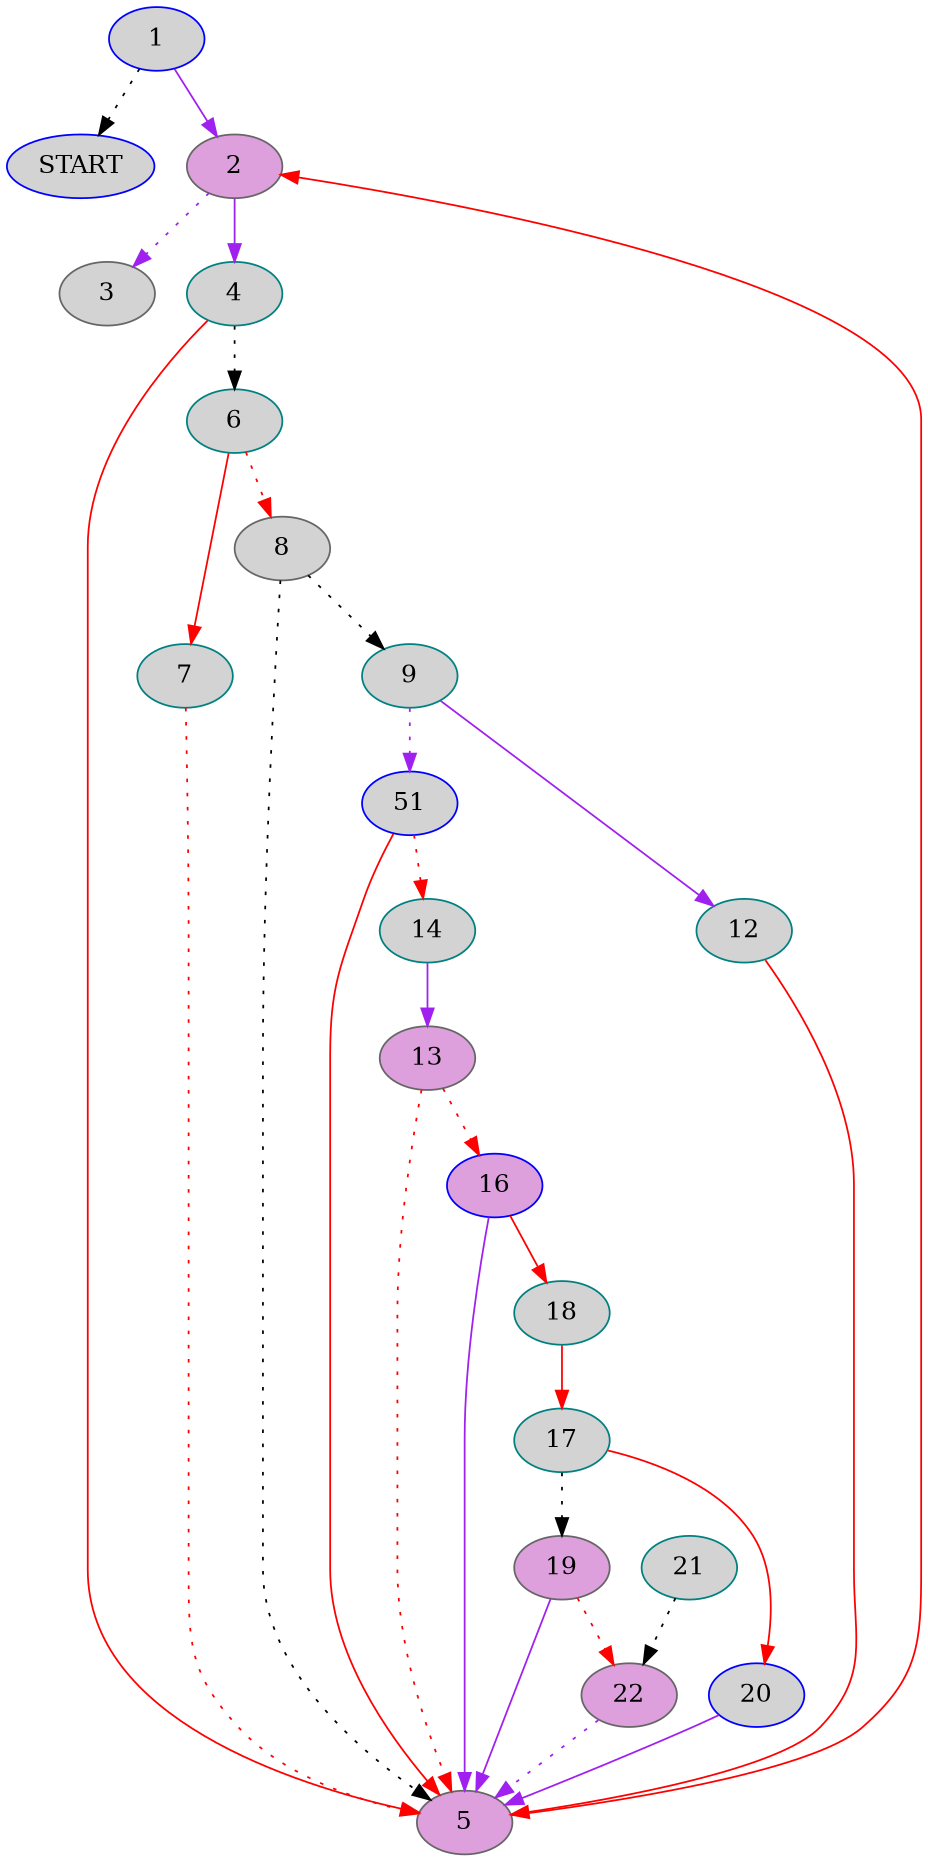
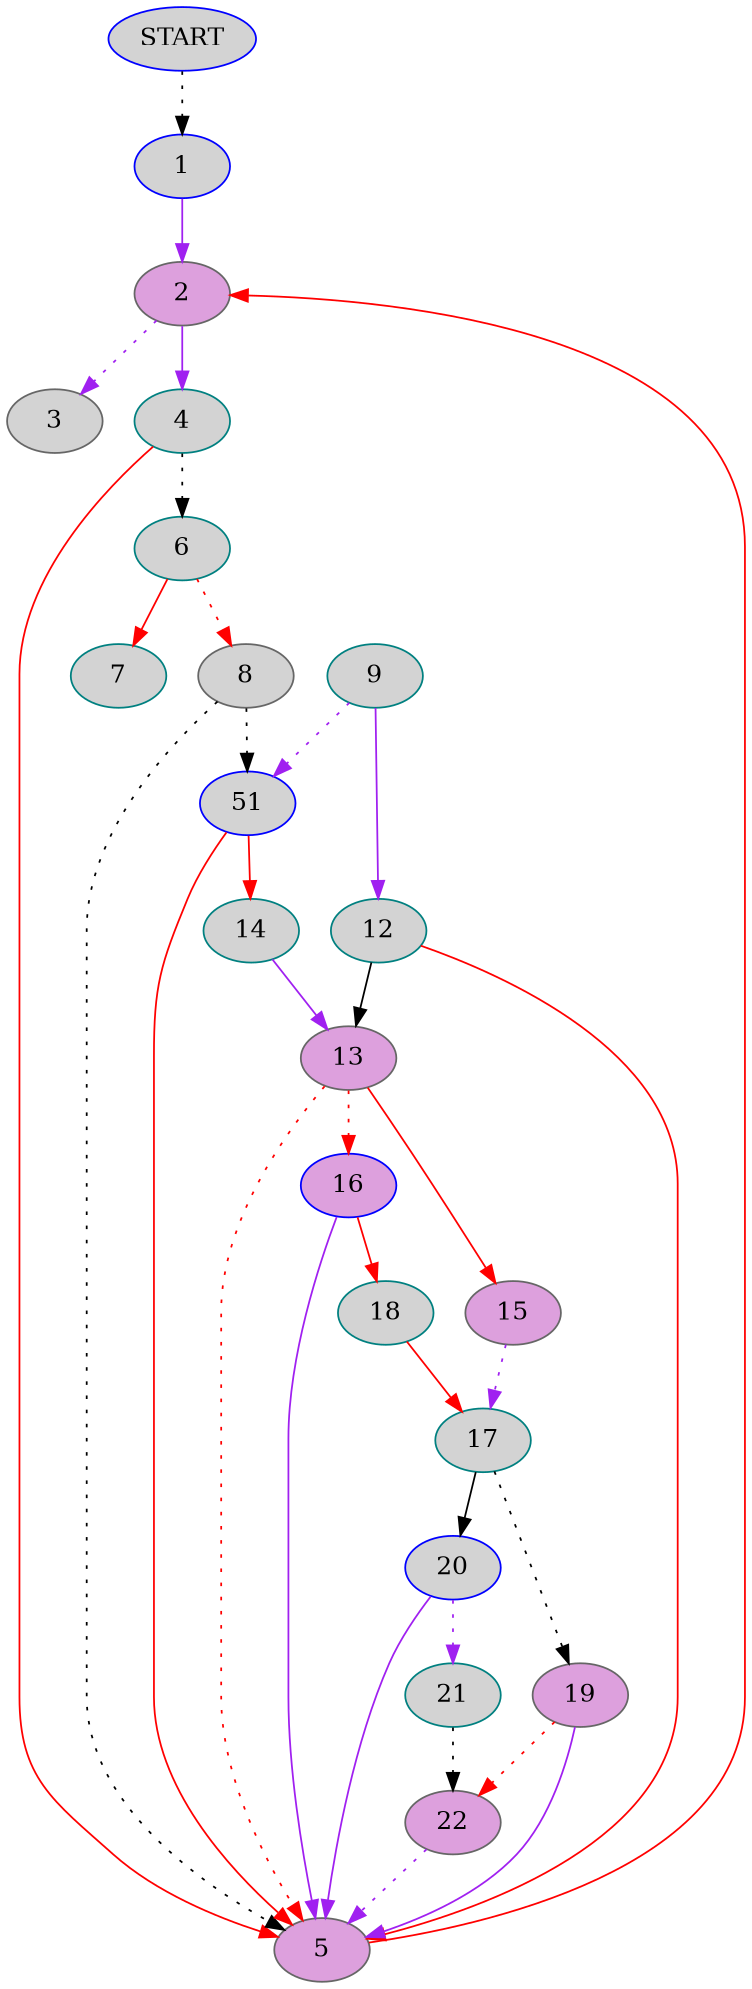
edge "1" -> "START": reversed
edge "8" -> "9": now "8" -> "51"
edge "51" -> "14": style dotted -> solid
edge "12" -> "13": added
node "15": added
edge "7" -> "5": removed
edge "17" -> "20": color red -> black
edge "20" -> "21": added
